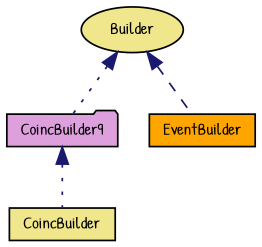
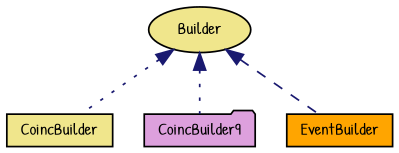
edge "CoincBuilder" -> "CoincBuilder9": now "CoincBuilder" -> "Builder"
